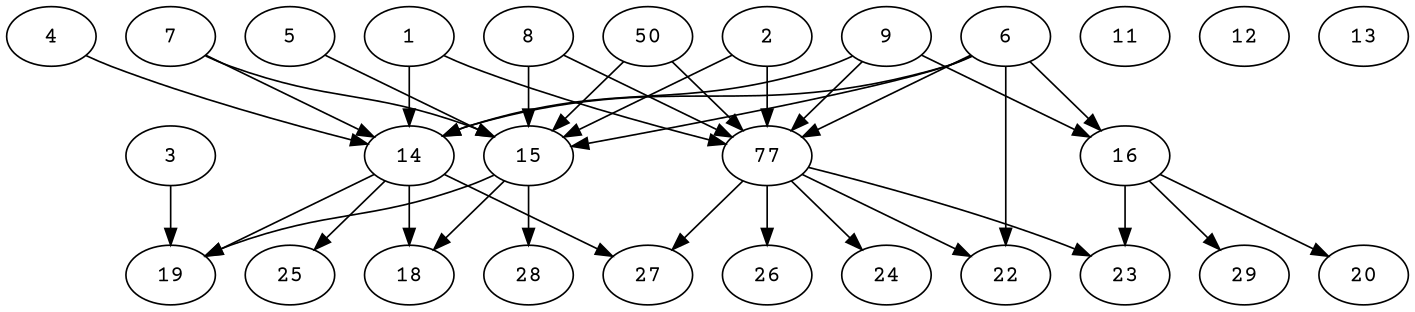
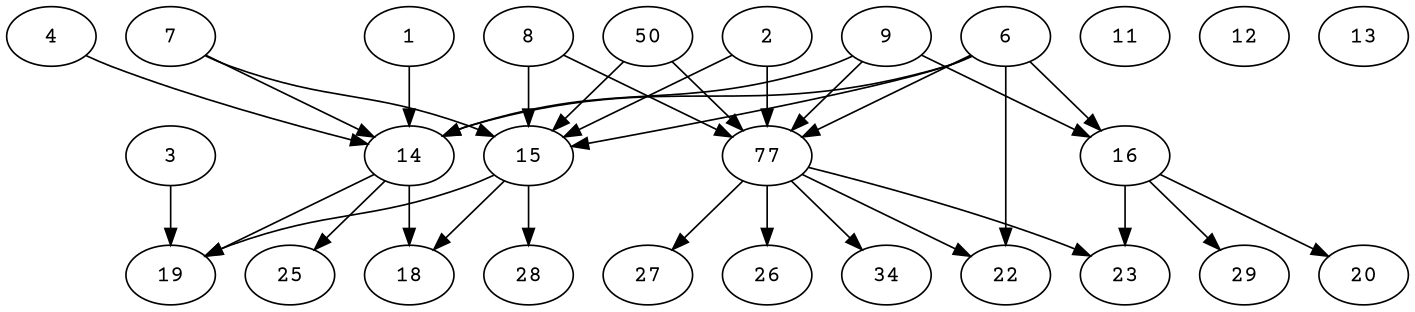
node "5": removed
edge "1" -> "77": removed
edge "14" -> "27": removed
node "24": label "24" -> "34"
